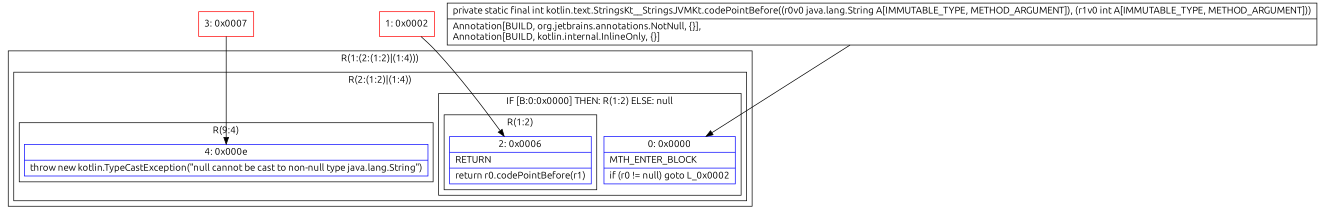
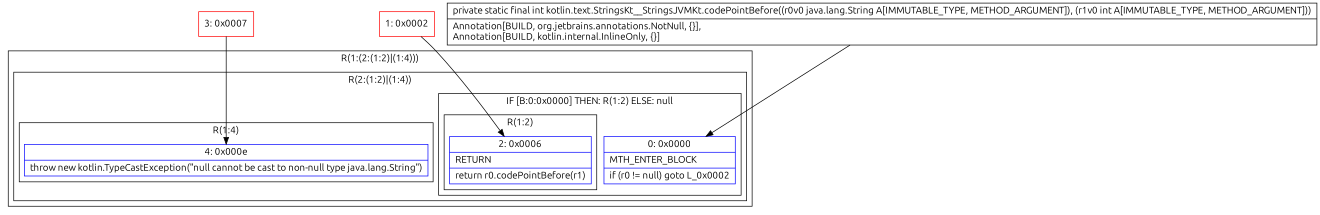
cluster "R(9:4)": label "R(9:4)" -> "R(1:4)"
